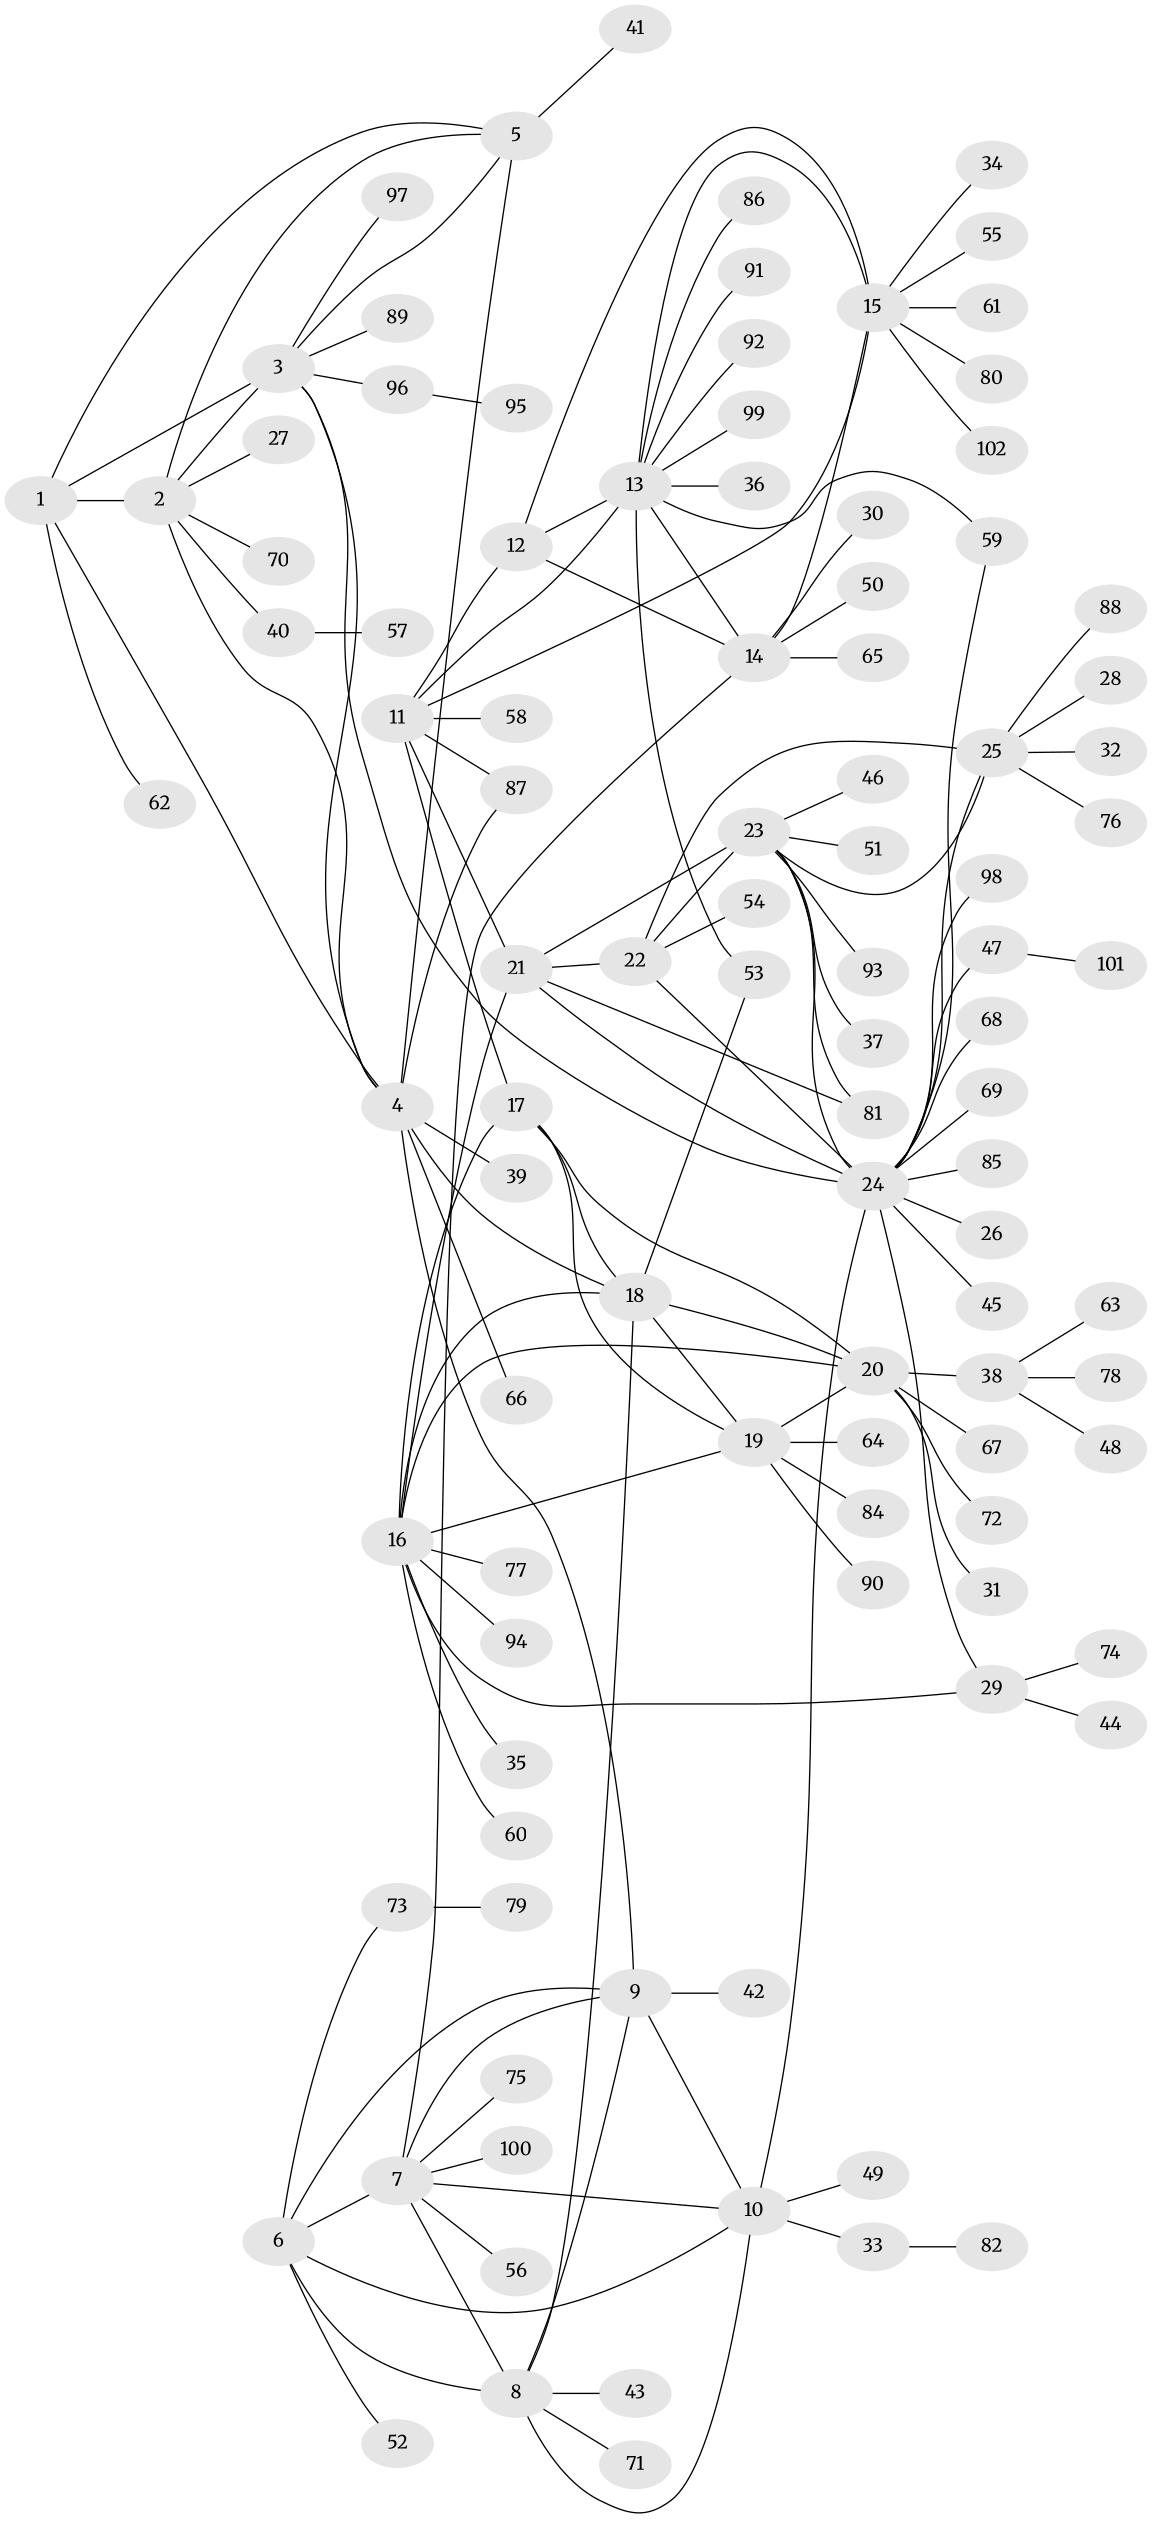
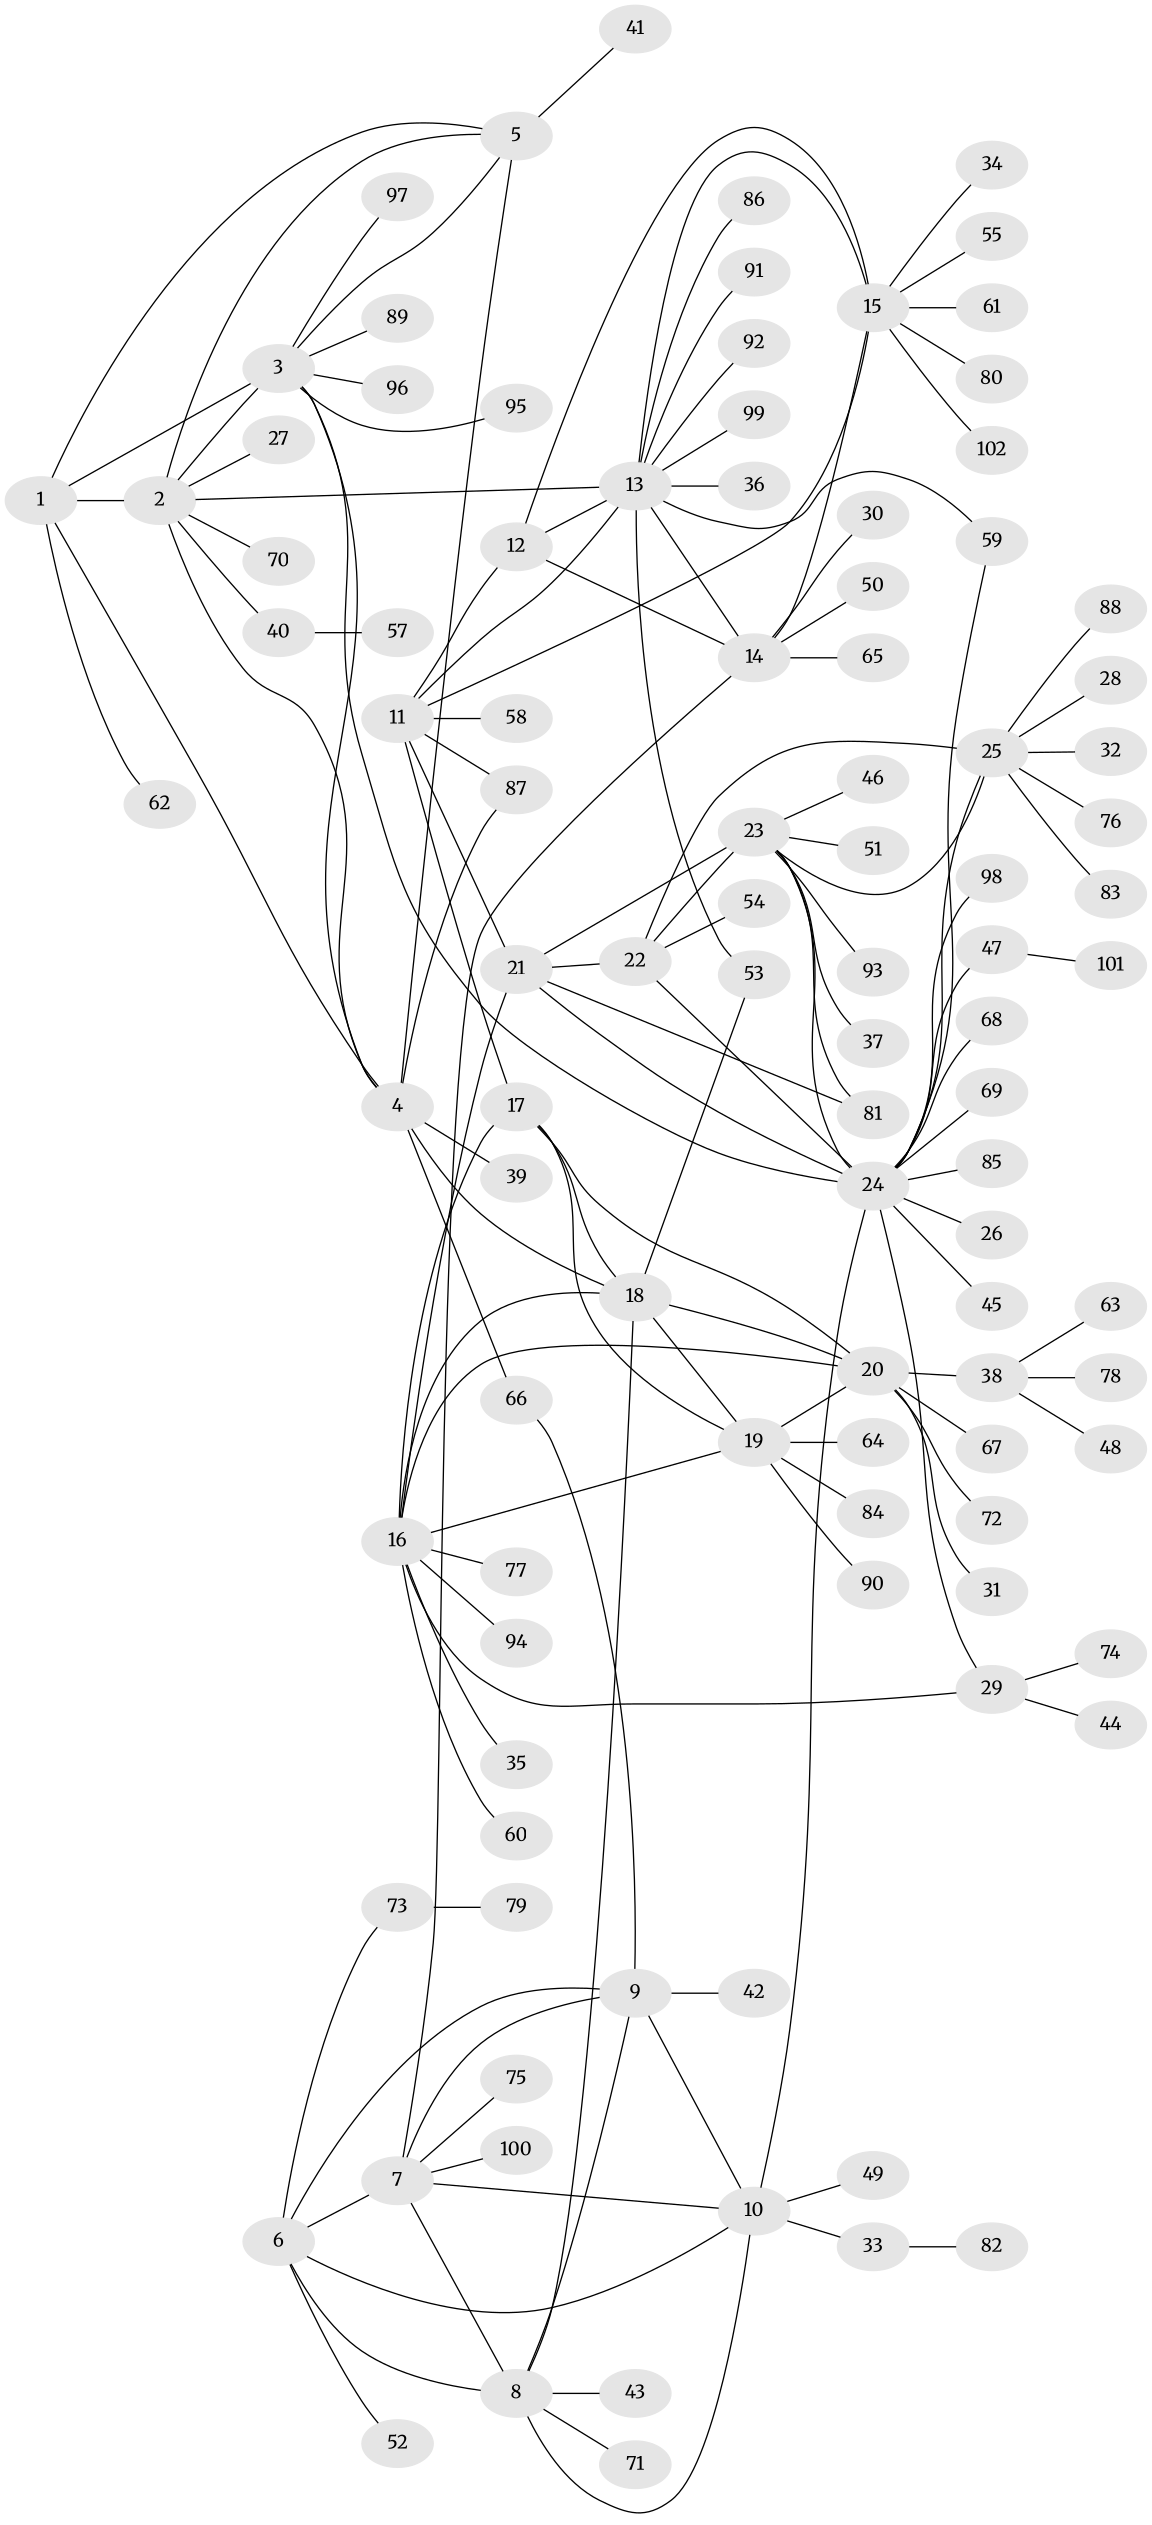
edge "96" -- "95": now "3" -- "95"
edge "13" -- "2": added
node "83": added
edge "4" -- "9": now "66" -- "9"
node "56": removed
